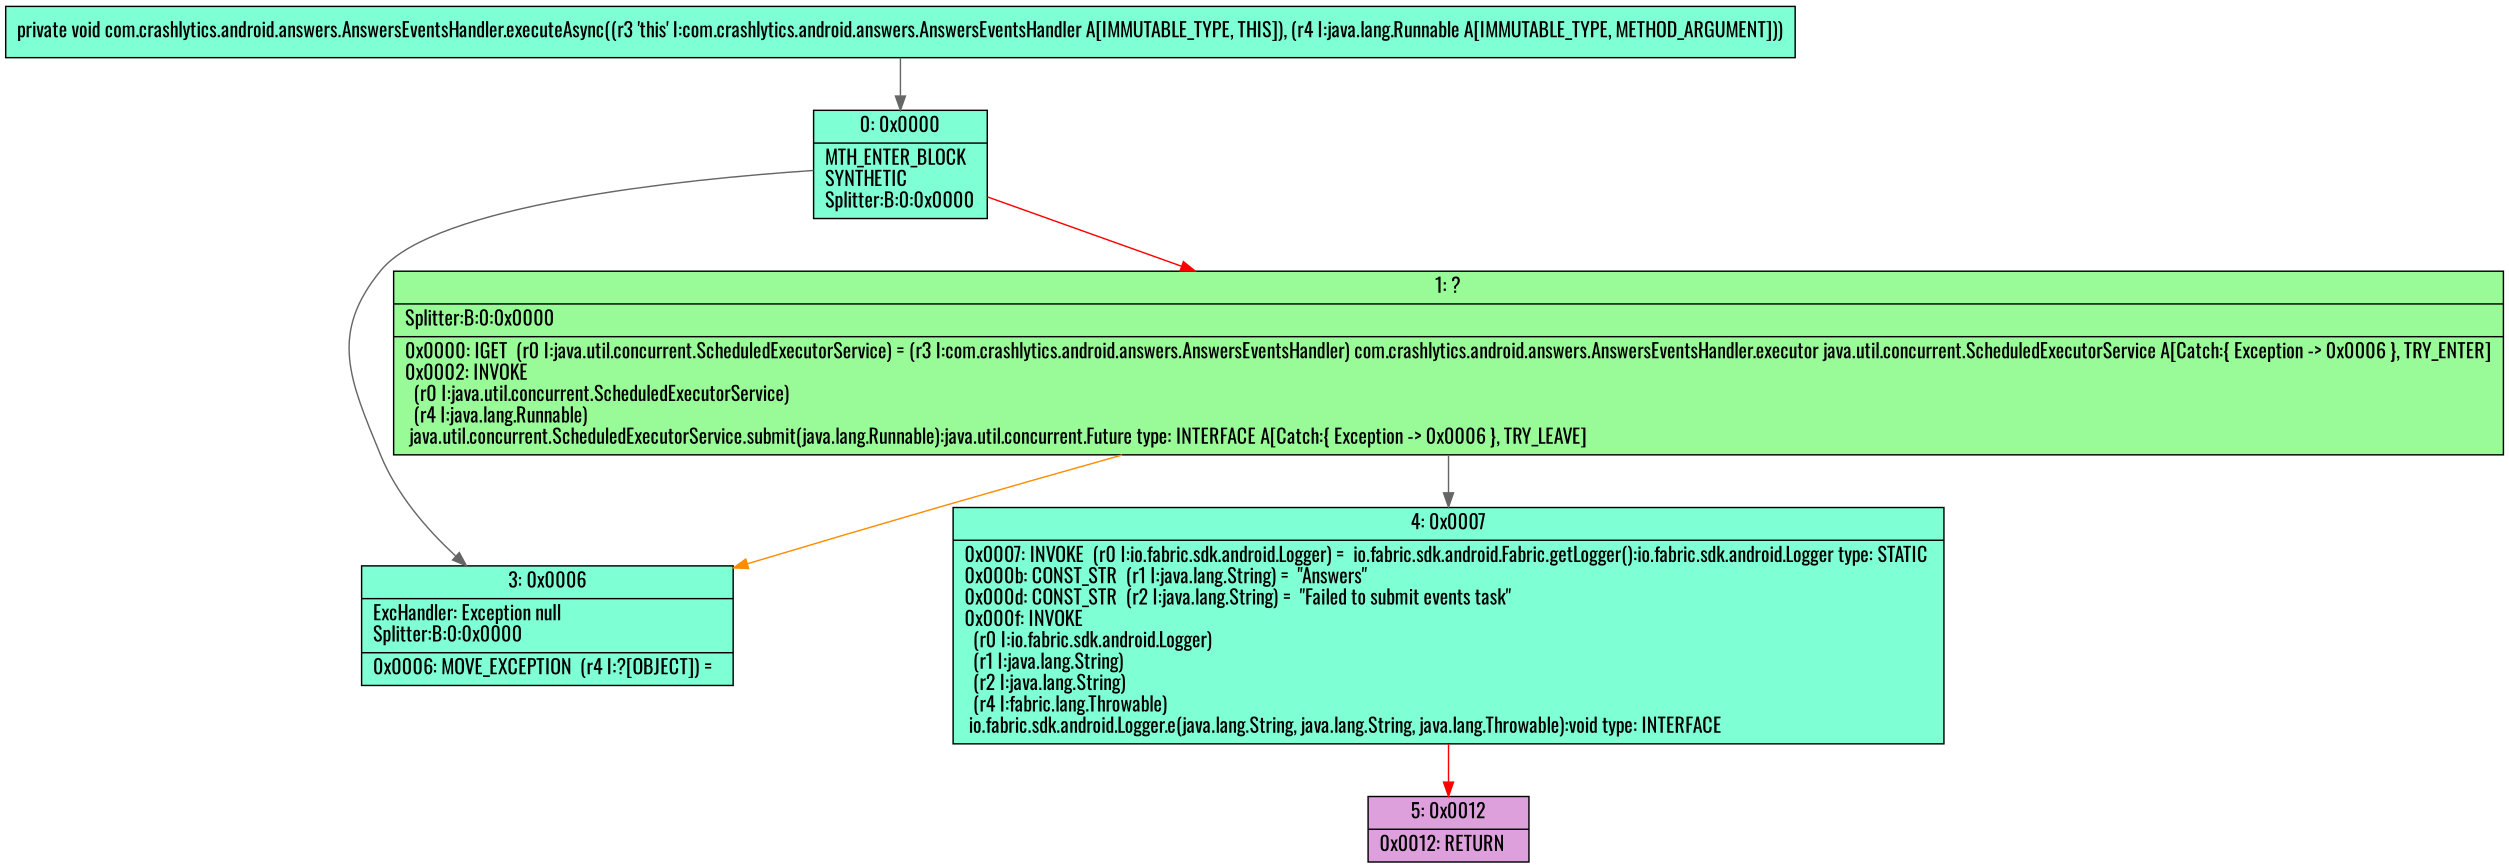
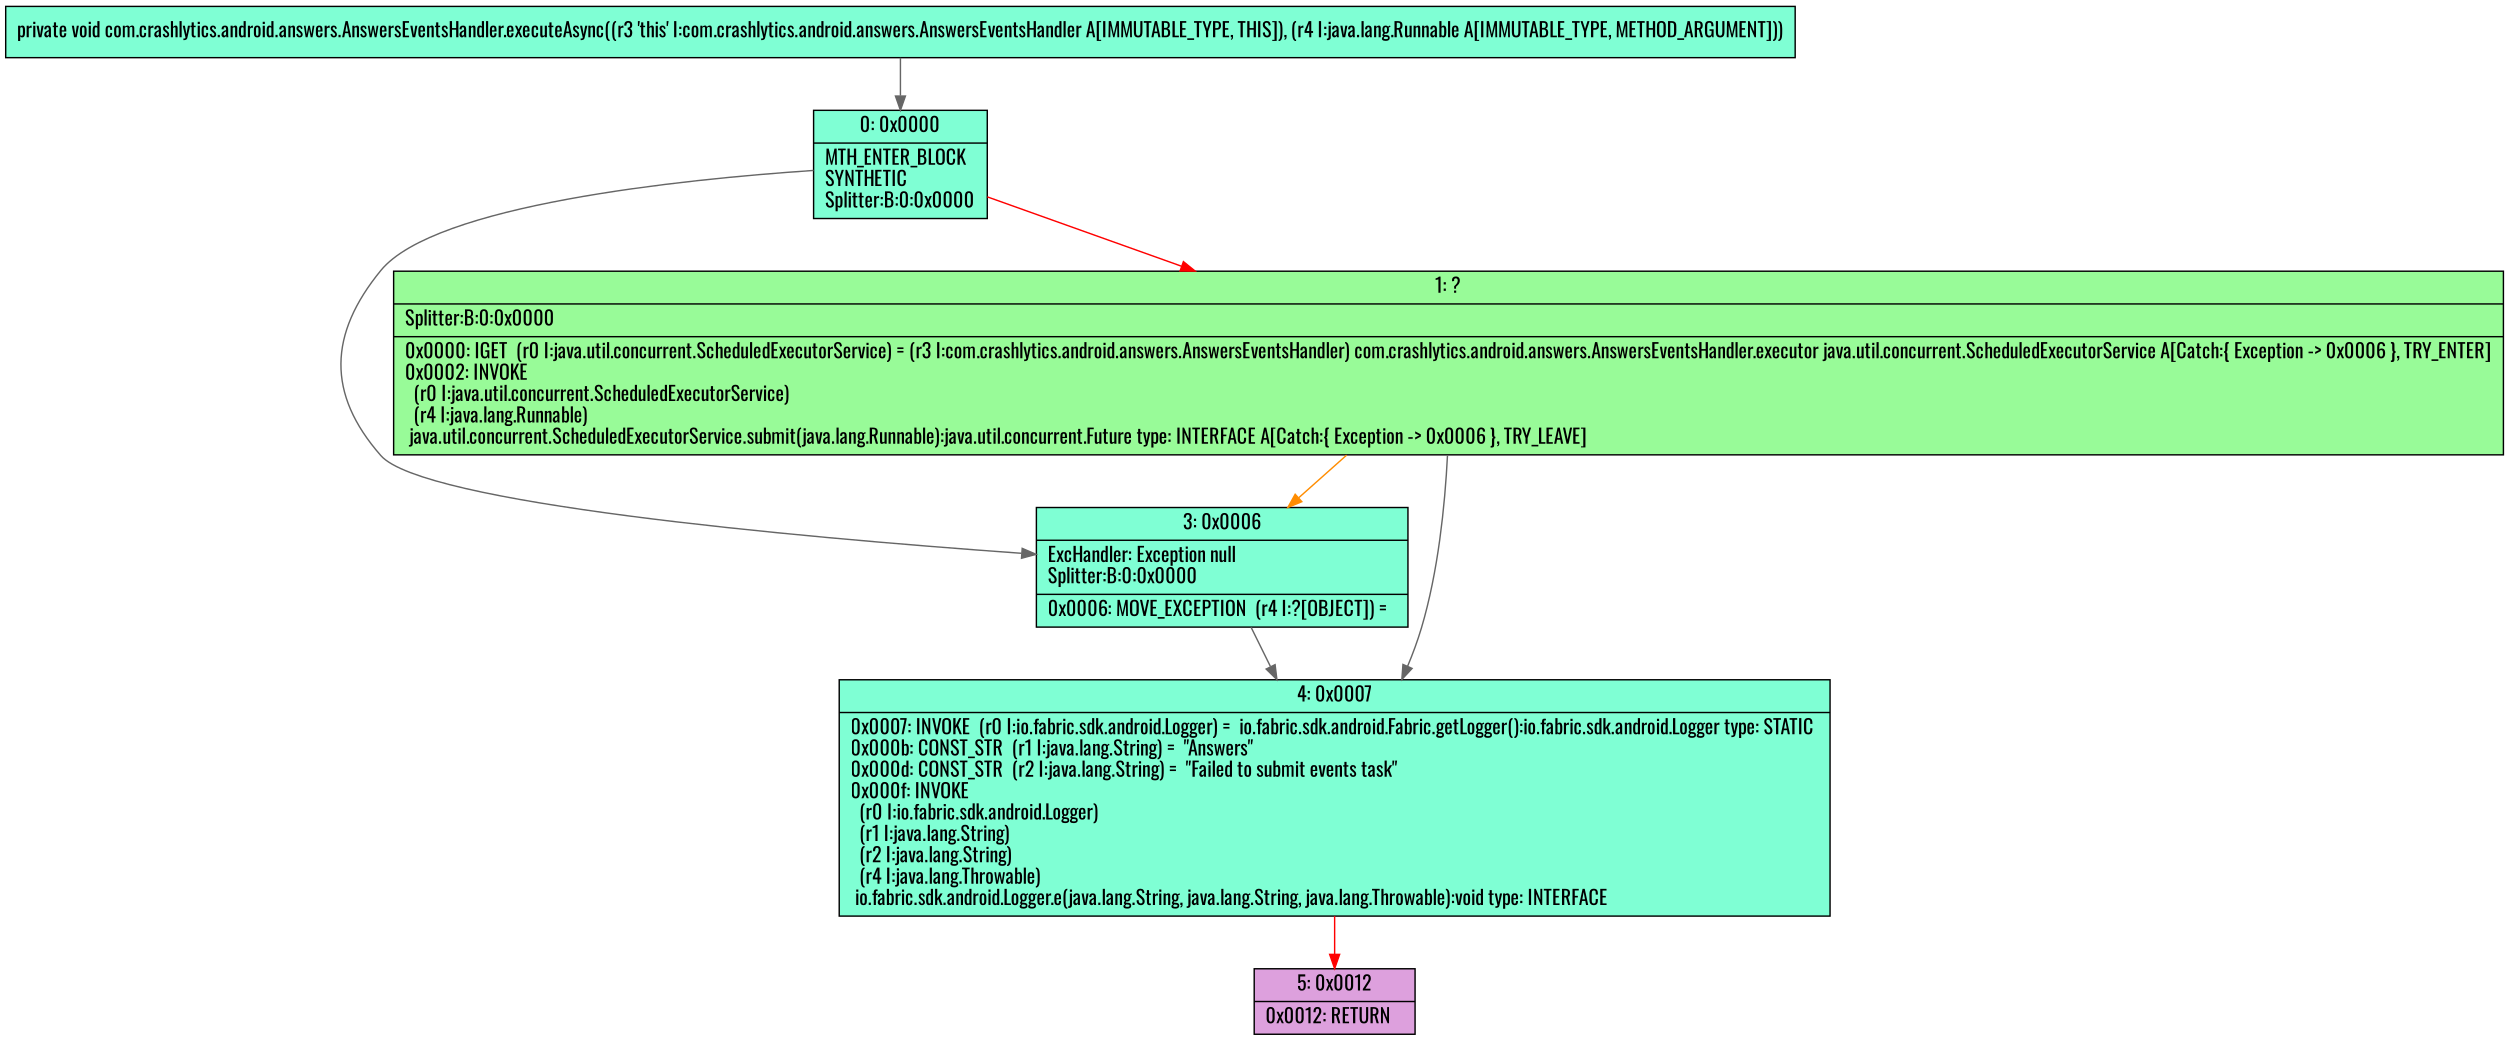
edge "3: 0x0006" -> "4: 0x0007": added
node "4: 0x0007": text "(r4 I:fabric.lang.Throwable)" -> "(r4 I:java.lang.Throwable)"
